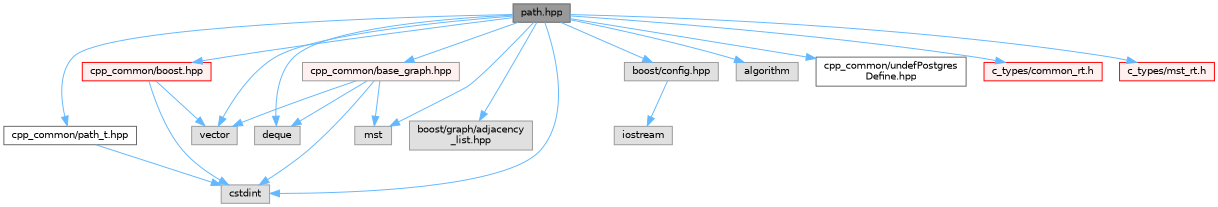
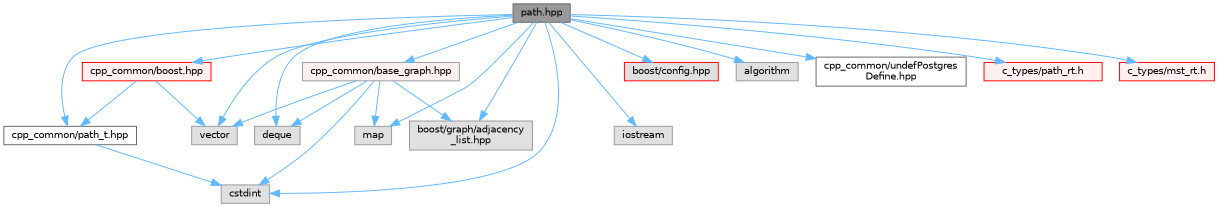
node "boost/config.hpp": color grey60 -> red
node "c_types/common_rt.h": label "c_types/common_rt.h" -> "c_types/path_rt.h"
edge "cpp_common/base_graph.hpp" -> "boost/graph/adjacency _list.hpp": added
edge "boost/config.hpp" -> "iostream": now "path.hpp" -> "iostream"
node "mst": label "mst" -> "map"
edge "cpp_common/boost.hpp" -> "cstdint": now "cpp_common/boost.hpp" -> "cpp_common/path_t.hpp"
